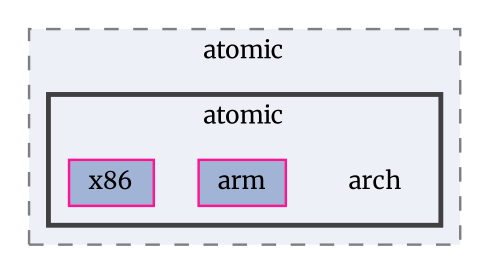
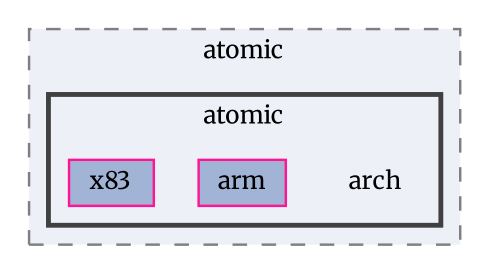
node "x86": label "x86" -> "x83"
